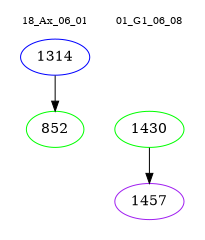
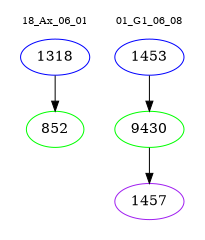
node "1314": label "1314" -> "1318"
node "1453": added
node "1430": label "1430" -> "9430"
